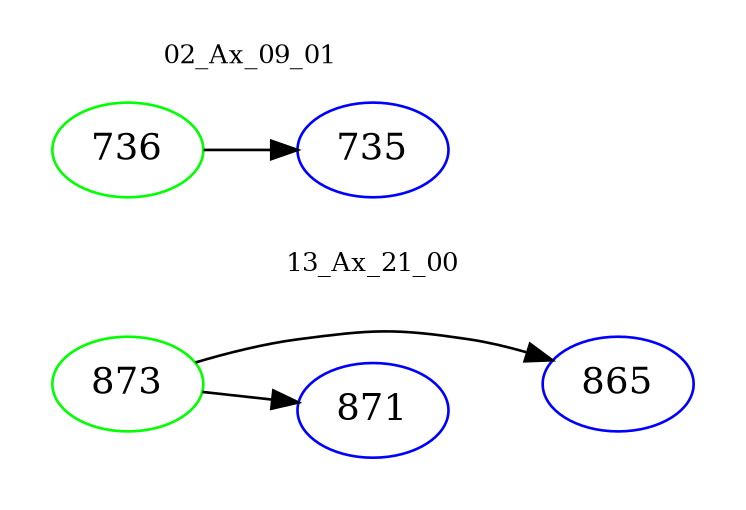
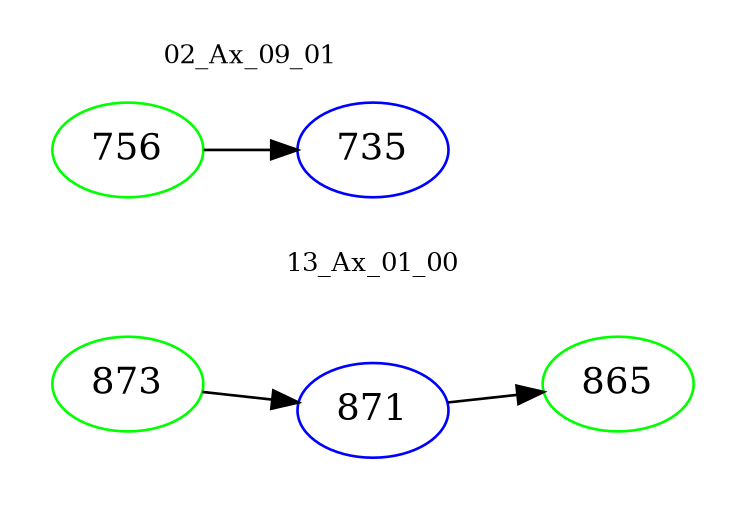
node "736": label "736" -> "756"
cluster "13_Ax_21_00": label "13_Ax_21_00" -> "13_Ax_01_00"
edge "873" -> "865": now "871" -> "865"
node "865": color blue -> green
